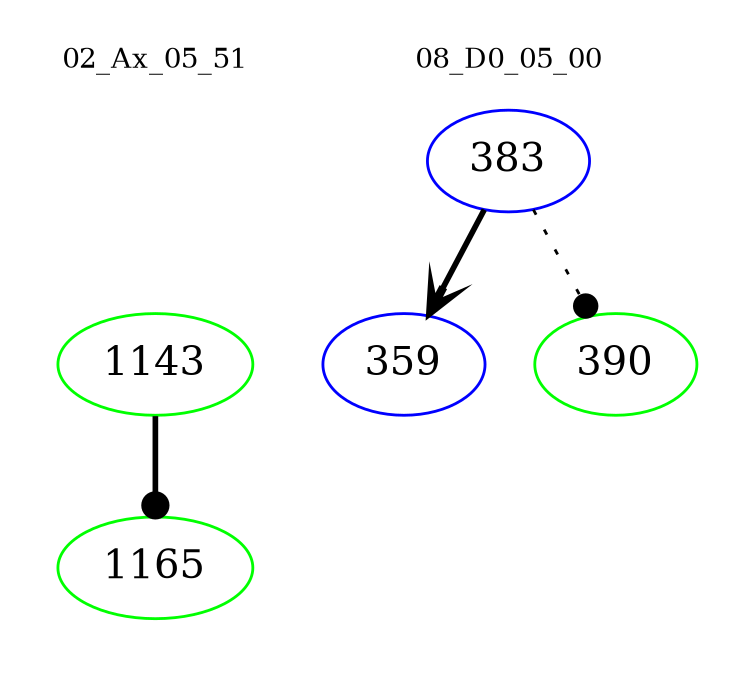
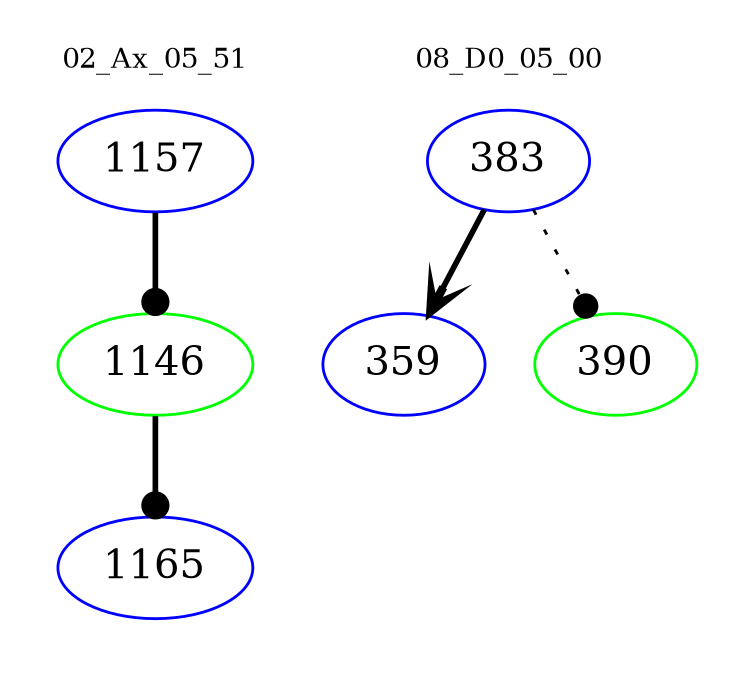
node "1157": added
node "1143": label "1143" -> "1146"
node "1165": color green -> blue
